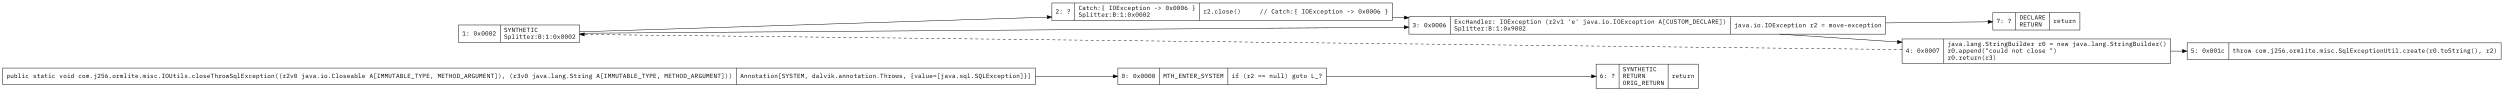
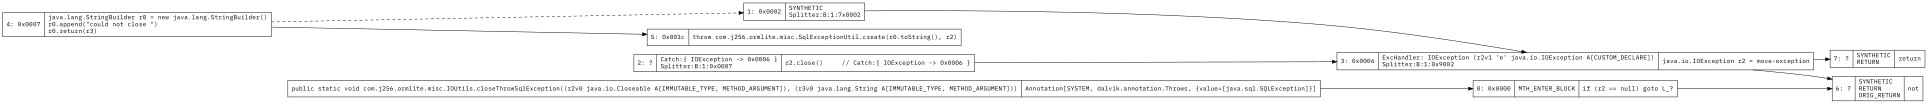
node "2: ?": text "Splitter:B:1:0x0002" -> "Splitter:B:1:0x0007"
node "7: ?": text "DECLARE" -> "SYNTHETIC"
edge "1: 0x0002" -> "2: ?": removed
node "1: 0x0002": text "Splitter:B:1:0x0002" -> "Splitter:B:1:7x0002"
edge "3: 0x0006" -> "4: 0x0007": now "3: 0x0006" -> "6: ?"
node "0: 0x0000": text "MTH_ENTER_SYSTEM" -> "MTH_ENTER_BLOCK"
node "6: ?": text "return" -> "not"
